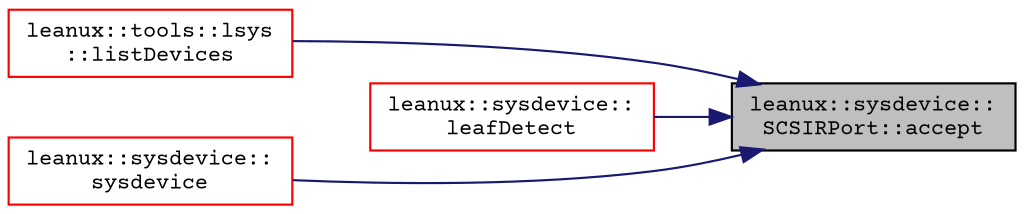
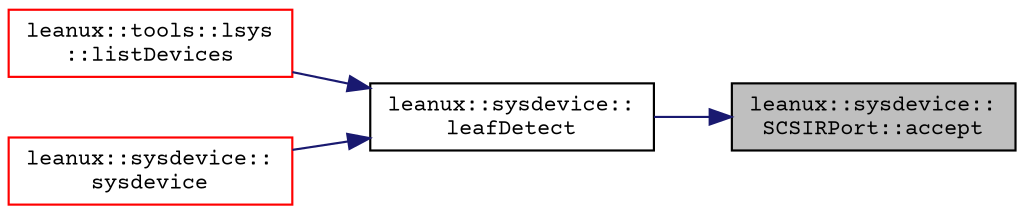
edge "leanux::tools::lsys ::listDevices" -> "leanux::sysdevice:: SCSIRPort::accept": now "leanux::tools::lsys ::listDevices" -> "leanux::sysdevice:: leafDetect"
node "leanux::sysdevice:: leafDetect": color red -> black
edge "leanux::sysdevice:: sysdevice" -> "leanux::sysdevice:: SCSIRPort::accept": now "leanux::sysdevice:: sysdevice" -> "leanux::sysdevice:: leafDetect"
